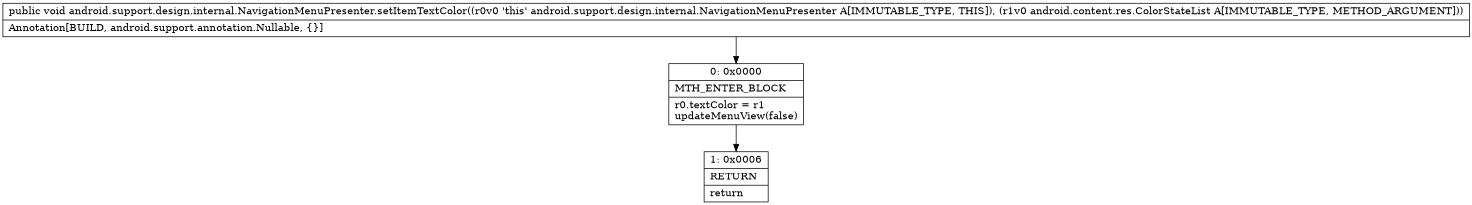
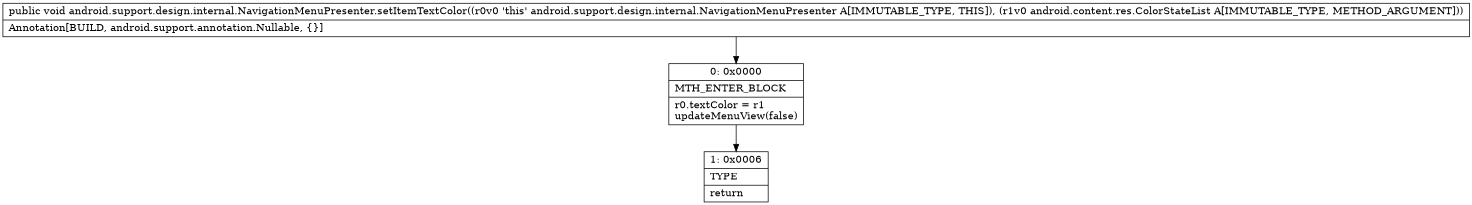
node "1: 0x0006": text "RETURN" -> "TYPE"
